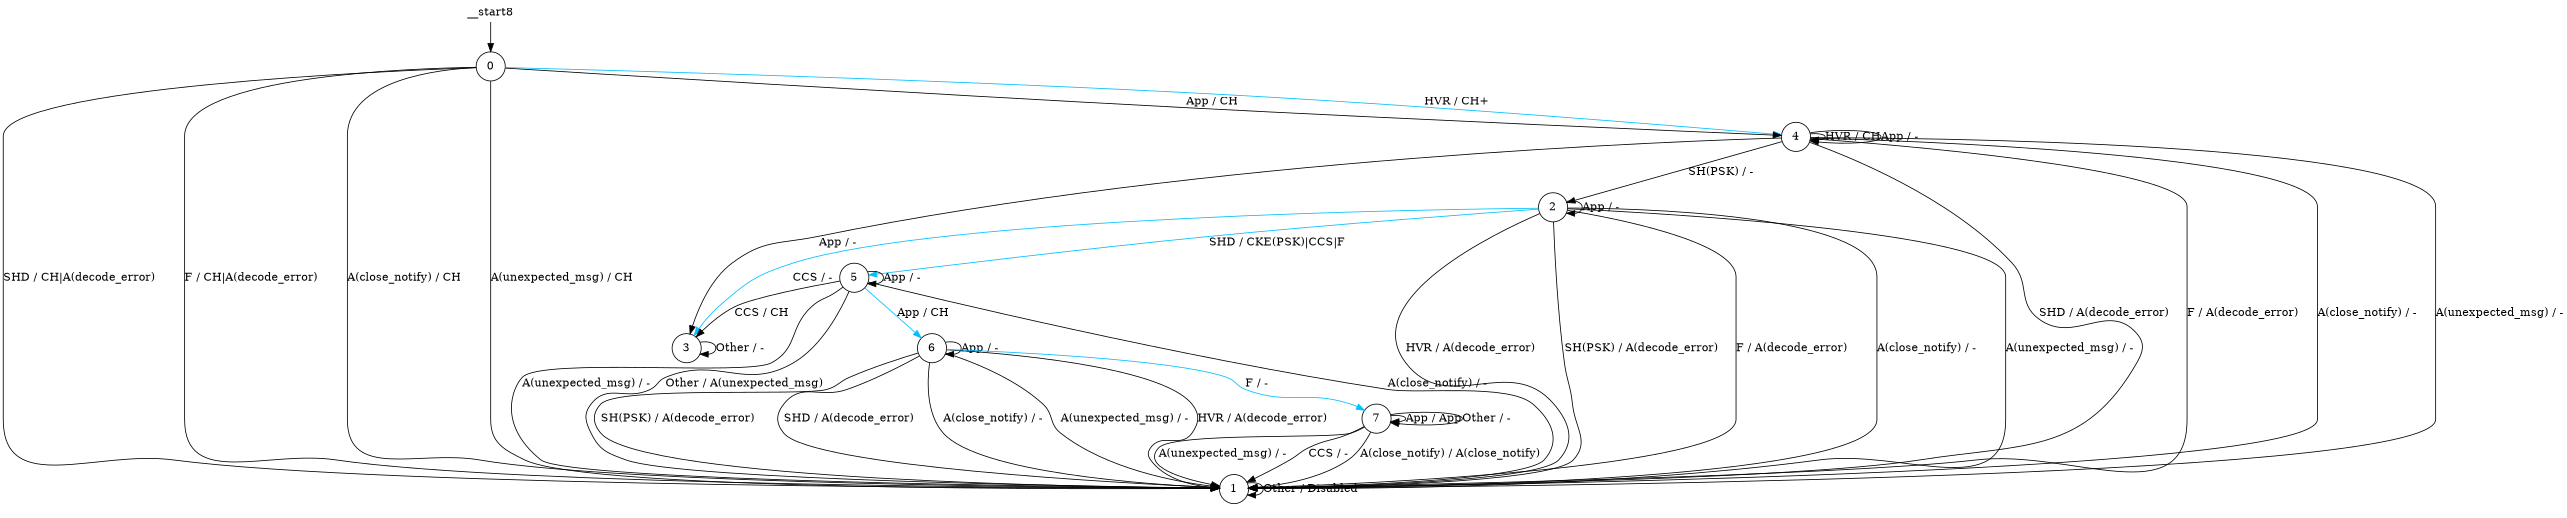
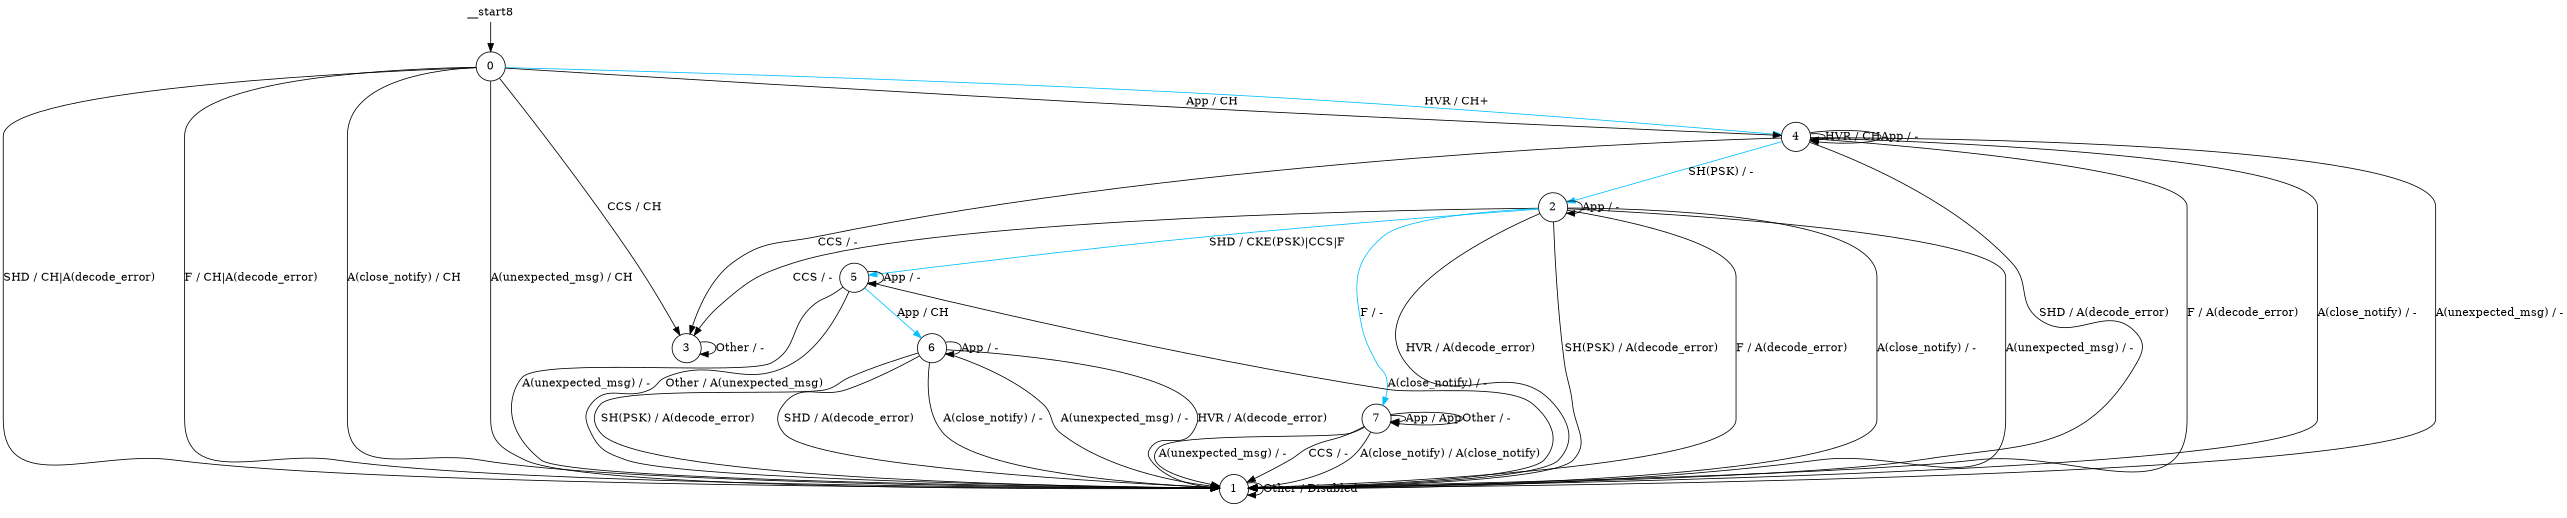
edge "4" -> "2": color black -> deepskyblue
edge "2" -> "3": color deepskyblue -> black
edge "4" -> "3": label "App / -" -> "CCS / -"
edge "5" -> "3": now "0" -> "3"
edge "6" -> "7": now "2" -> "7"
